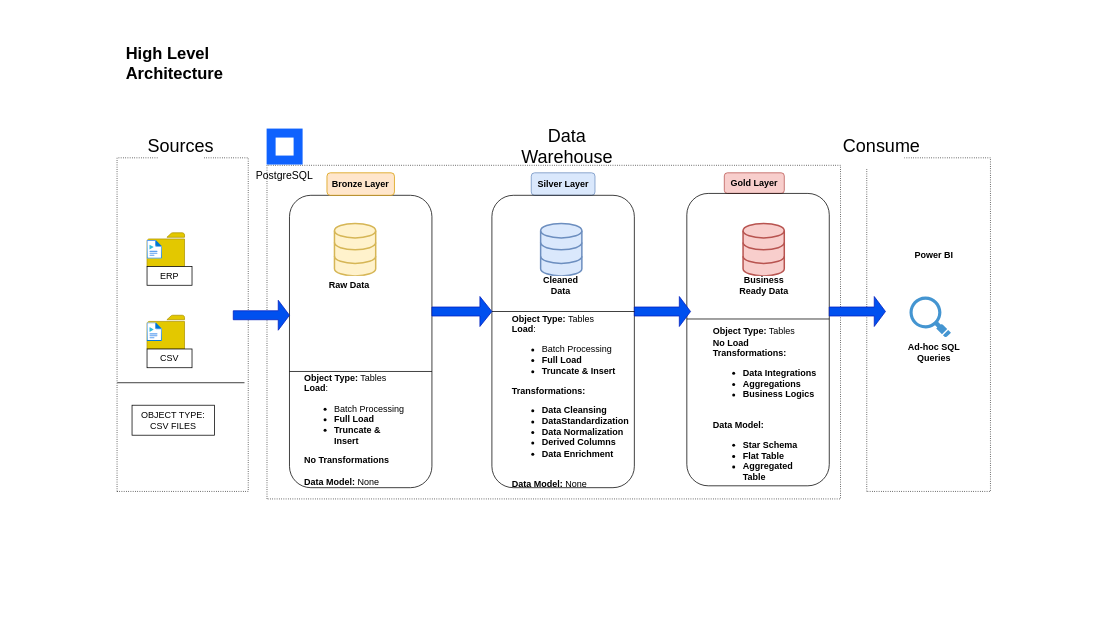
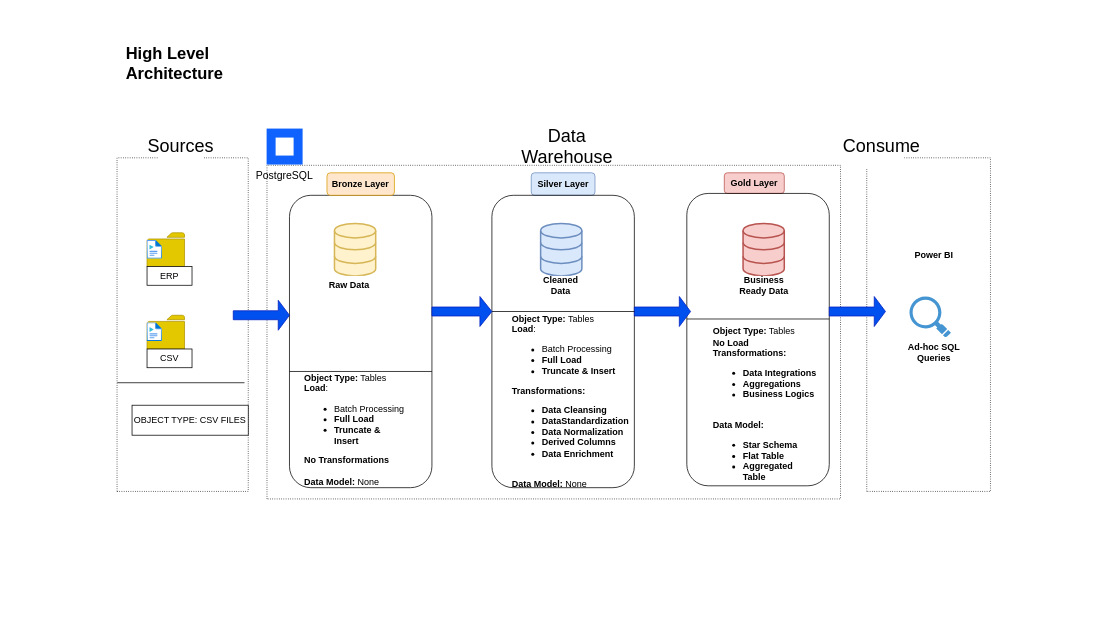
node "OBJECT TYPE: CSV FILES": size 83x30 -> 116x30
